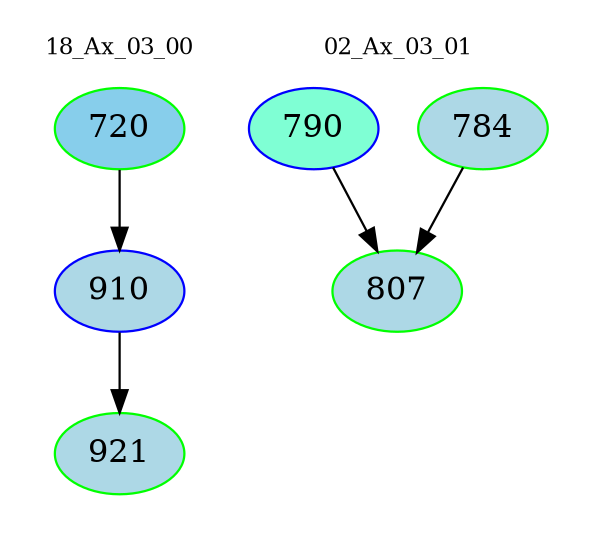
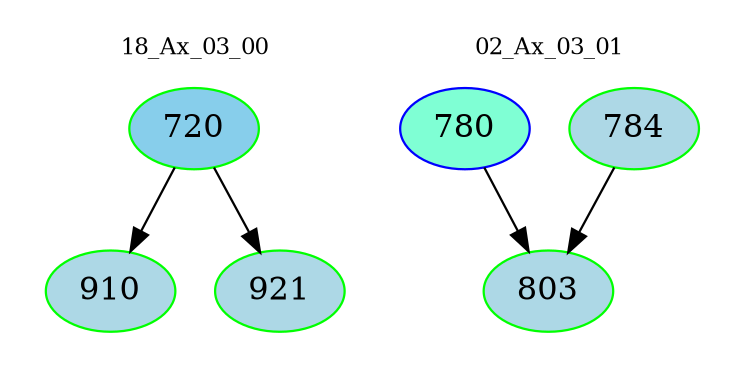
node "790": label "790" -> "780"
node "910": color blue -> green
node "807": label "807" -> "803"
edge "910" -> "921": now "720" -> "921"
